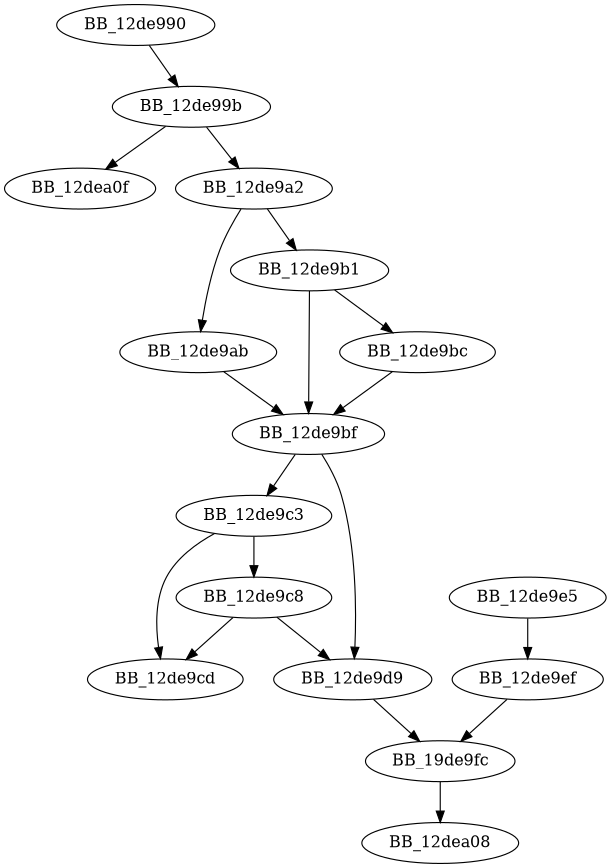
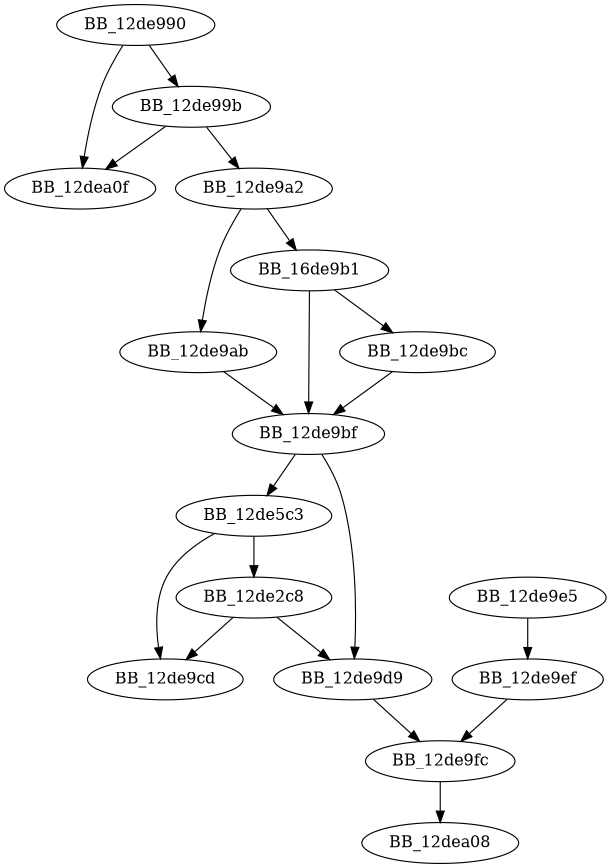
edge "BB_12de990" -> "BB_12dea0f": added
node "BB_12de9b1": label "BB_12de9b1" -> "BB_16de9b1"
node "BB_12de9c3": label "BB_12de9c3" -> "BB_12de5c3"
node "BB_12de9c8": label "BB_12de9c8" -> "BB_12de2c8"
node "BB_19de9fc": label "BB_19de9fc" -> "BB_12de9fc"
